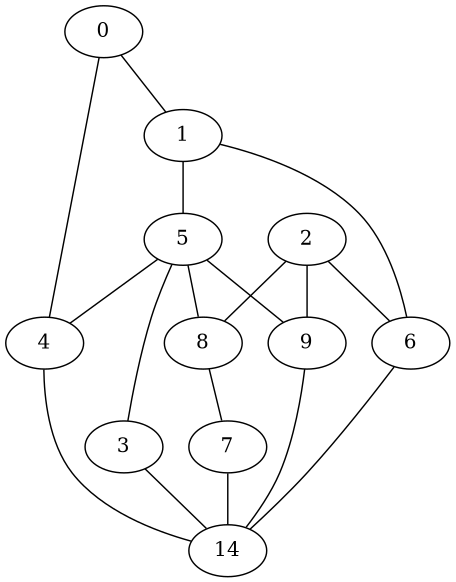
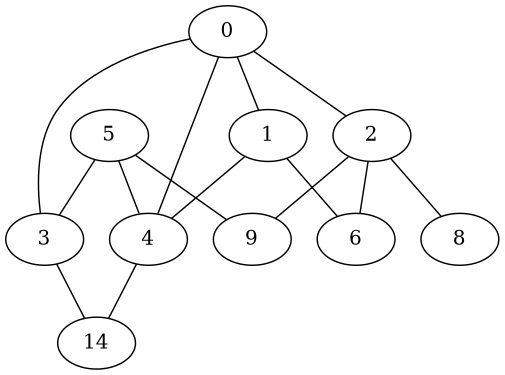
edge "0" -- "2": added
edge "0" -- "3": added
edge "1" -- "5": now "1" -- "4"
edge "5" -- "8": removed
node "7": removed
edge "6" -- "14": removed
edge "9" -- "14": removed
